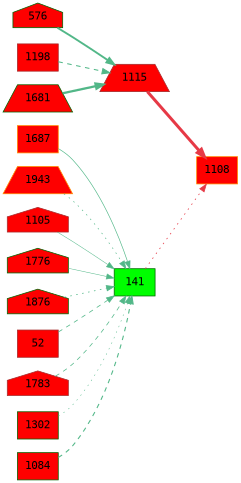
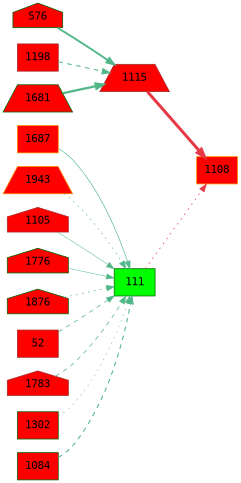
node "141": label "141" -> "111"
